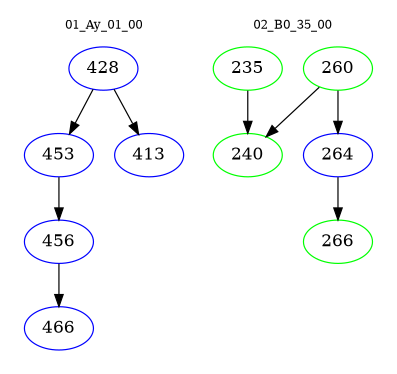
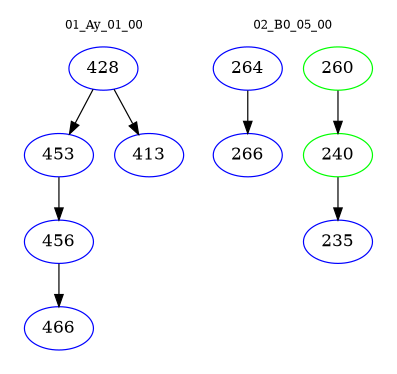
cluster "02_B0_35_00": label "02_B0_35_00" -> "02_B0_05_00"
node "235": color green -> blue
edge "235" -> "240": reversed
edge "260" -> "264": removed
node "266": color green -> blue
